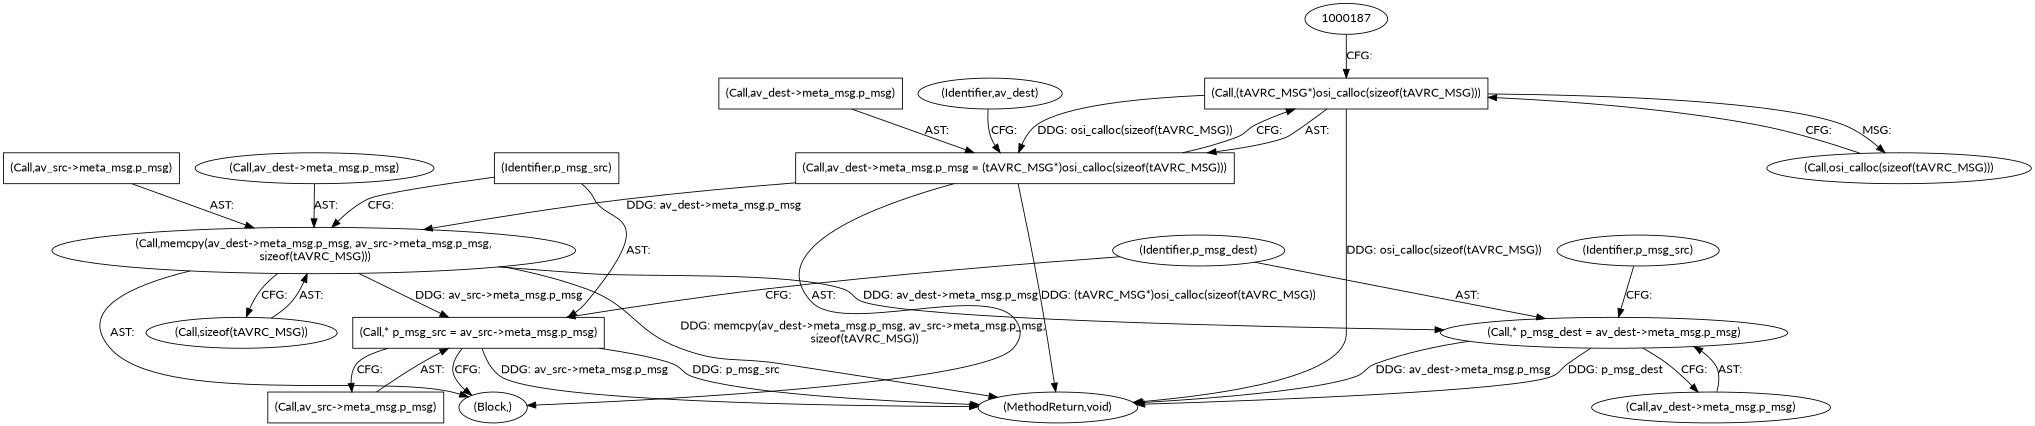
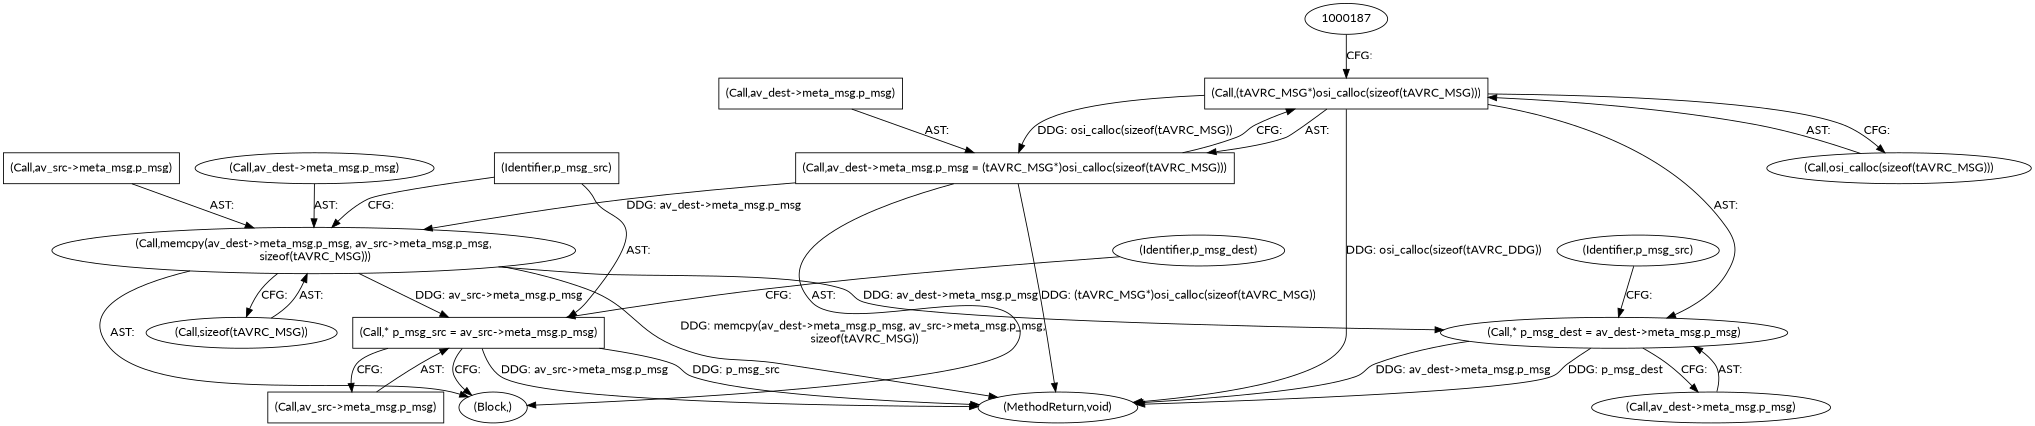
node "(Identifier,av_dest)": removed
edge "(Call,osi_calloc(sizeof(tAVRC_MSG)))" -> "(Call,(tAVRC_MSG*)osi_calloc(sizeof(tAVRC_MSG)))": label "CFG: " -> "AST: "
edge "(Call,(tAVRC_MSG*)osi_calloc(sizeof(tAVRC_MSG)))" -> "(Call,osi_calloc(sizeof(tAVRC_MSG)))": label "MSG: " -> "CFG: "
edge "(Call,(tAVRC_MSG*)osi_calloc(sizeof(tAVRC_MSG)))" -> "(MethodReturn,void)": label "DDG: osi_calloc(sizeof(tAVRC_MSG))" -> "DDG: osi_calloc(sizeof(tAVRC_DDG))"
edge "(Identifier,p_msg_dest)" -> "(Call,* p_msg_dest = av_dest->meta_msg.p_msg)": now "(Call,(tAVRC_MSG*)osi_calloc(sizeof(tAVRC_MSG)))" -> "(Call,* p_msg_dest = av_dest->meta_msg.p_msg)"
